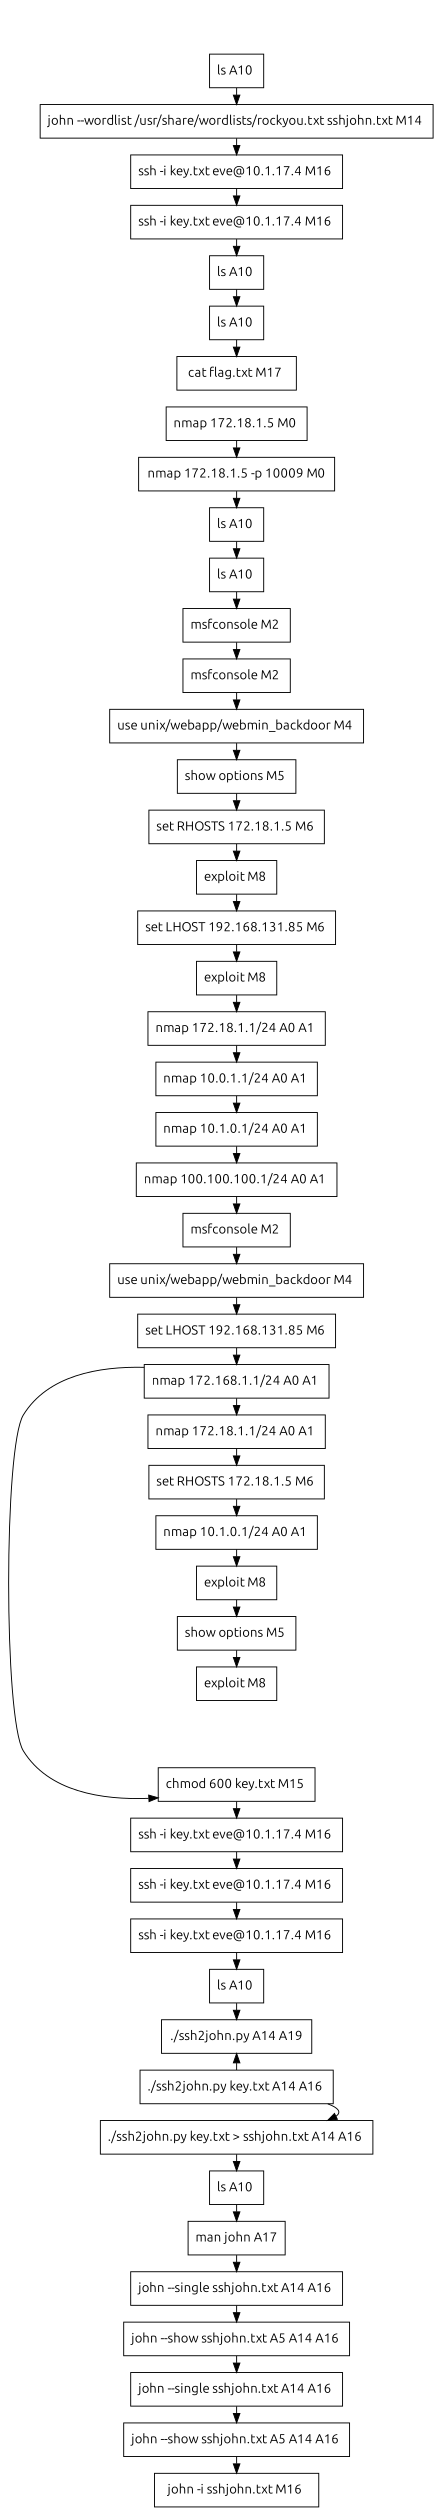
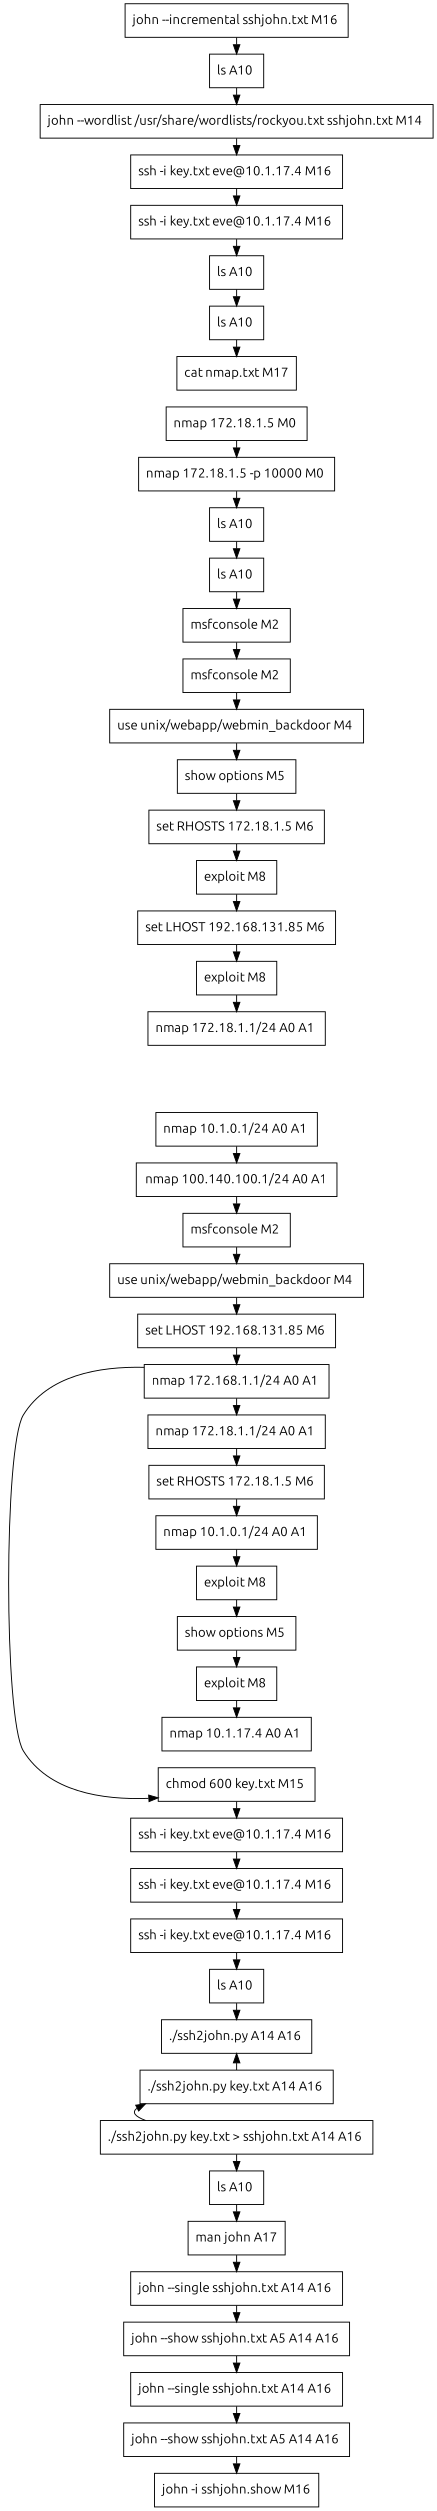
node "john --incremental sshjohn.txt M16": added
node "cat flag.txt M17": label "cat flag.txt M17" -> "cat nmap.txt M17"
node "nmap 172.18.1.5 -p 10009 M0": label "nmap 172.18.1.5 -p 10009 M0" -> "nmap 172.18.1.5 -p 10000 M0"
node "nmap 10.0.1.1/24 A0 A1": removed
node "nmap 100.100.100.1/24 A0 A1": label "nmap 100.100.100.1/24 A0 A1" -> "nmap 100.140.100.1/24 A0 A1"
node "nmap 10.1.17.4 A0 A1": added
node "./ssh2john.py A14 A19": label "./ssh2john.py A14 A19" -> "./ssh2john.py A14 A16"
edge "./ssh2john.py key.txt A14 A16" -> "./ssh2john.py key.txt > sshjohn.txt A14 A16": reversed
node "john -i sshjohn.txt M16": label "john -i sshjohn.txt M16" -> "john -i sshjohn.show M16"
